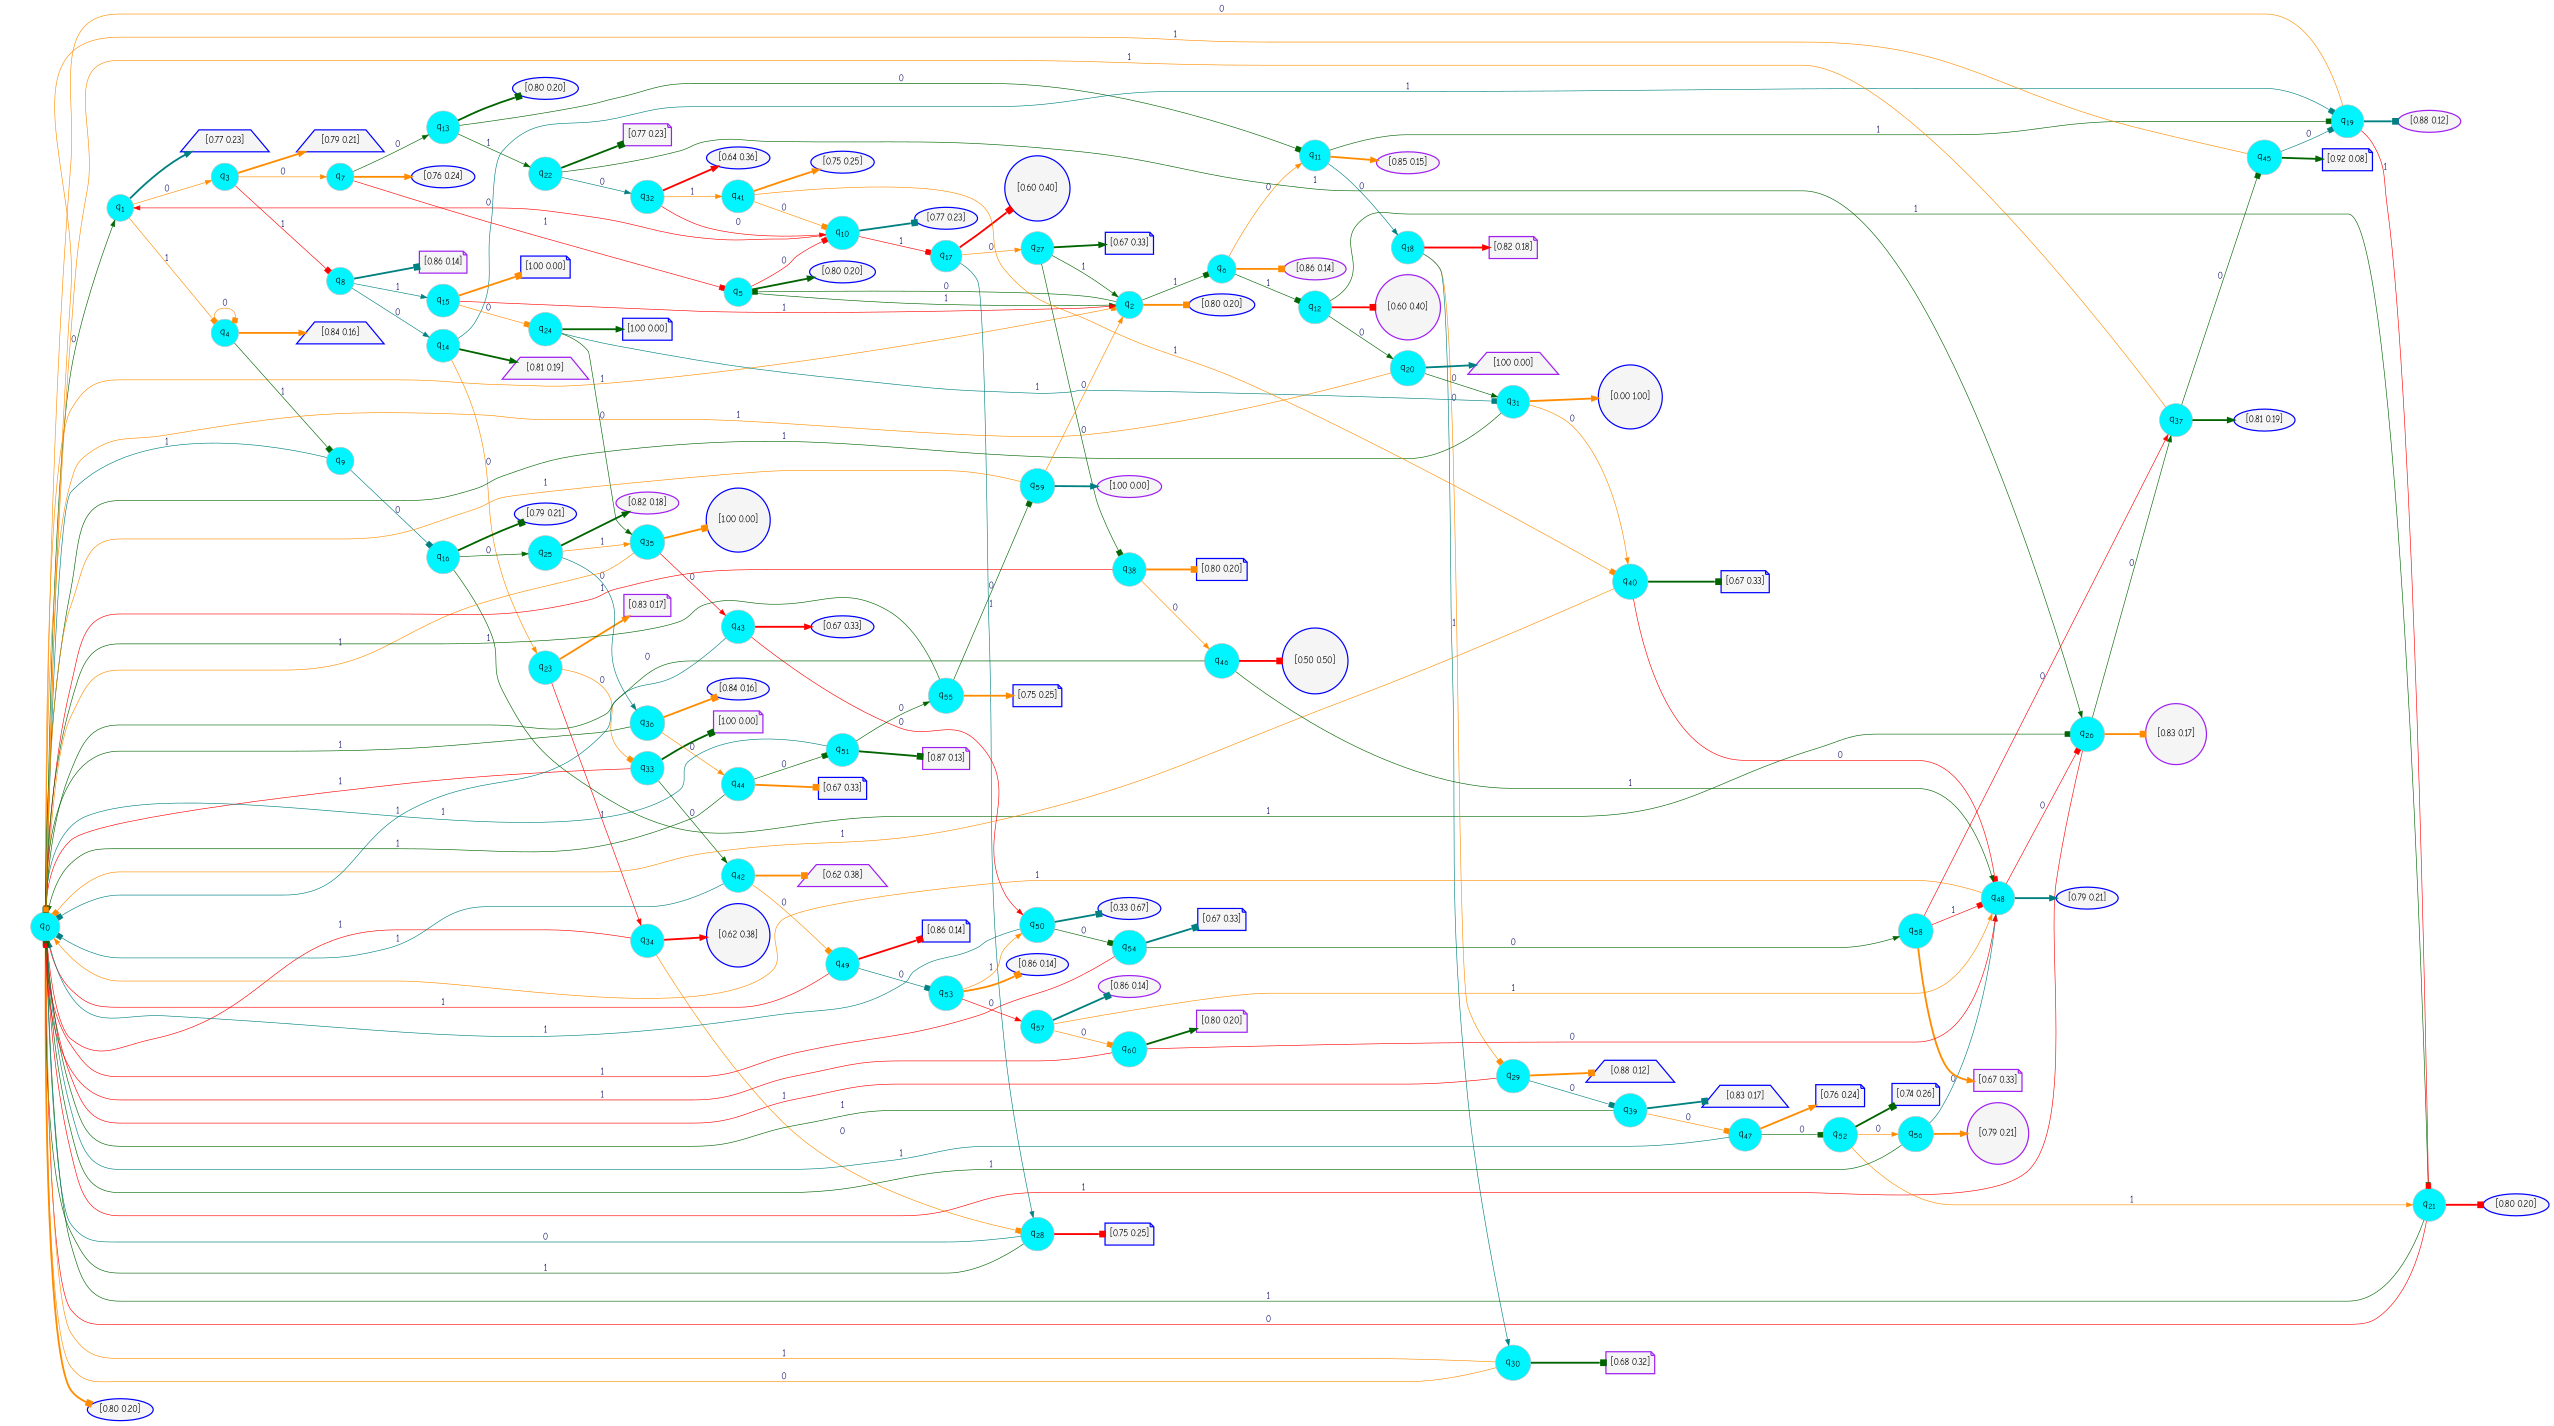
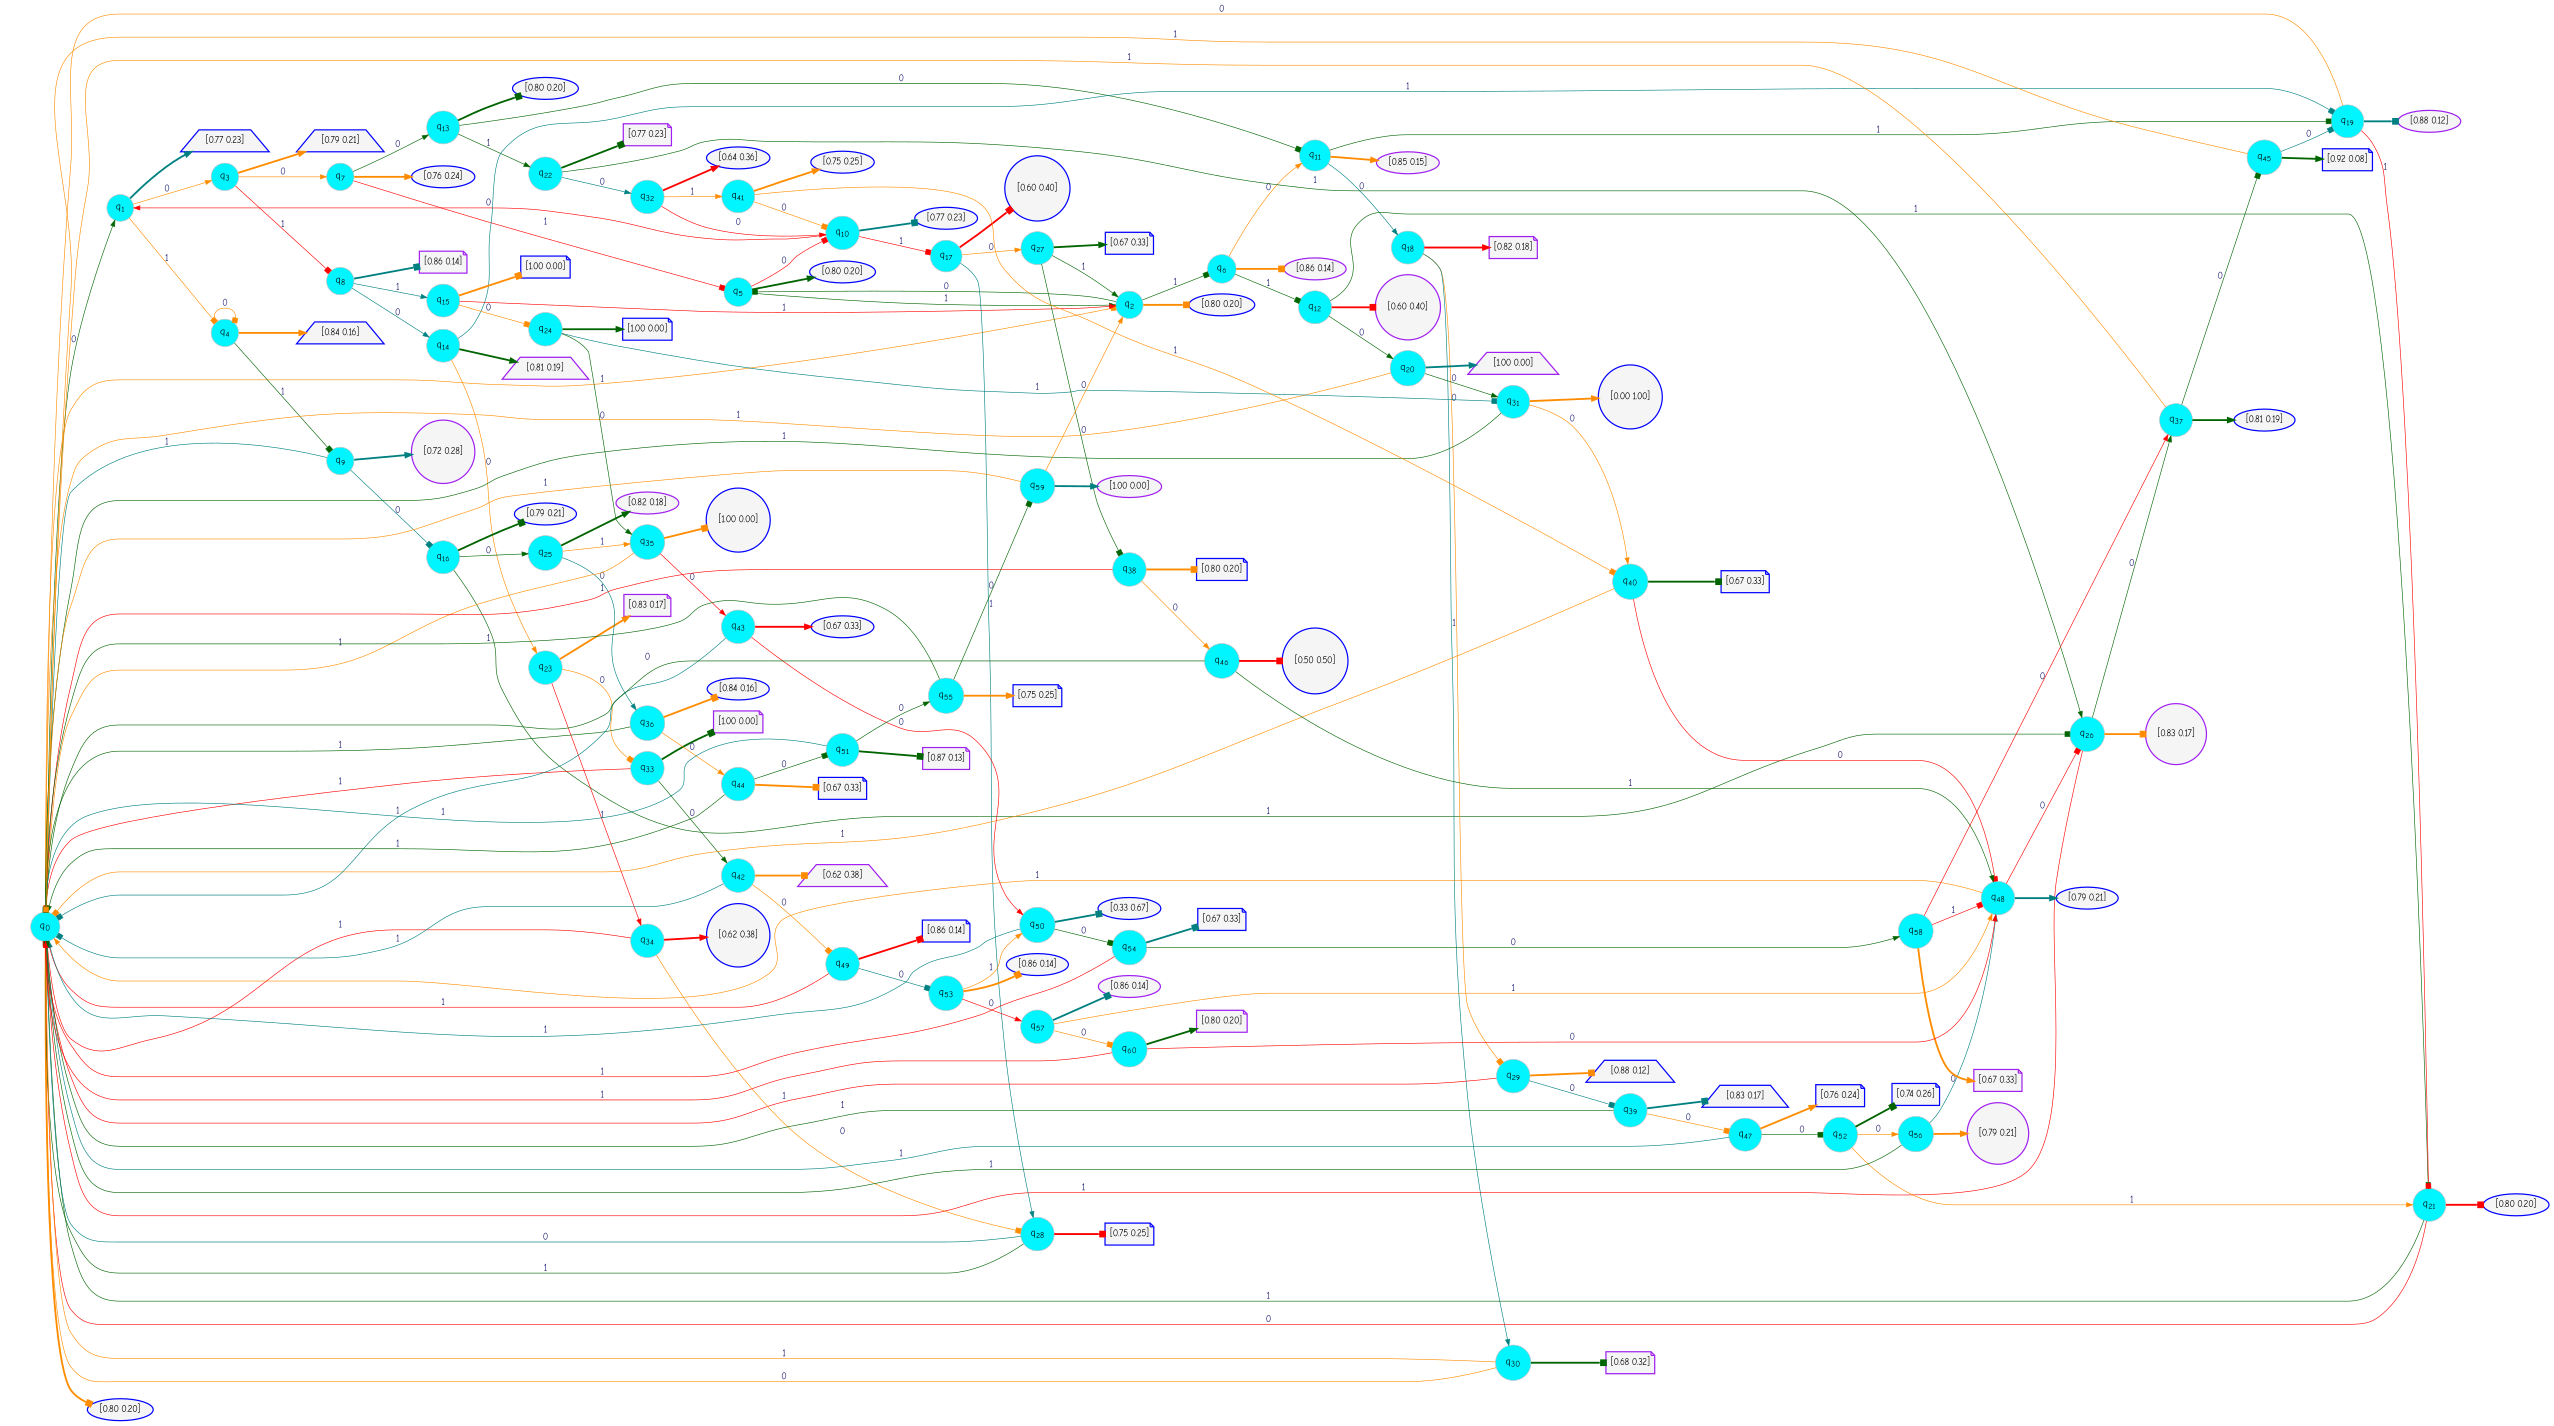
node "[0.72 0.28]": added
